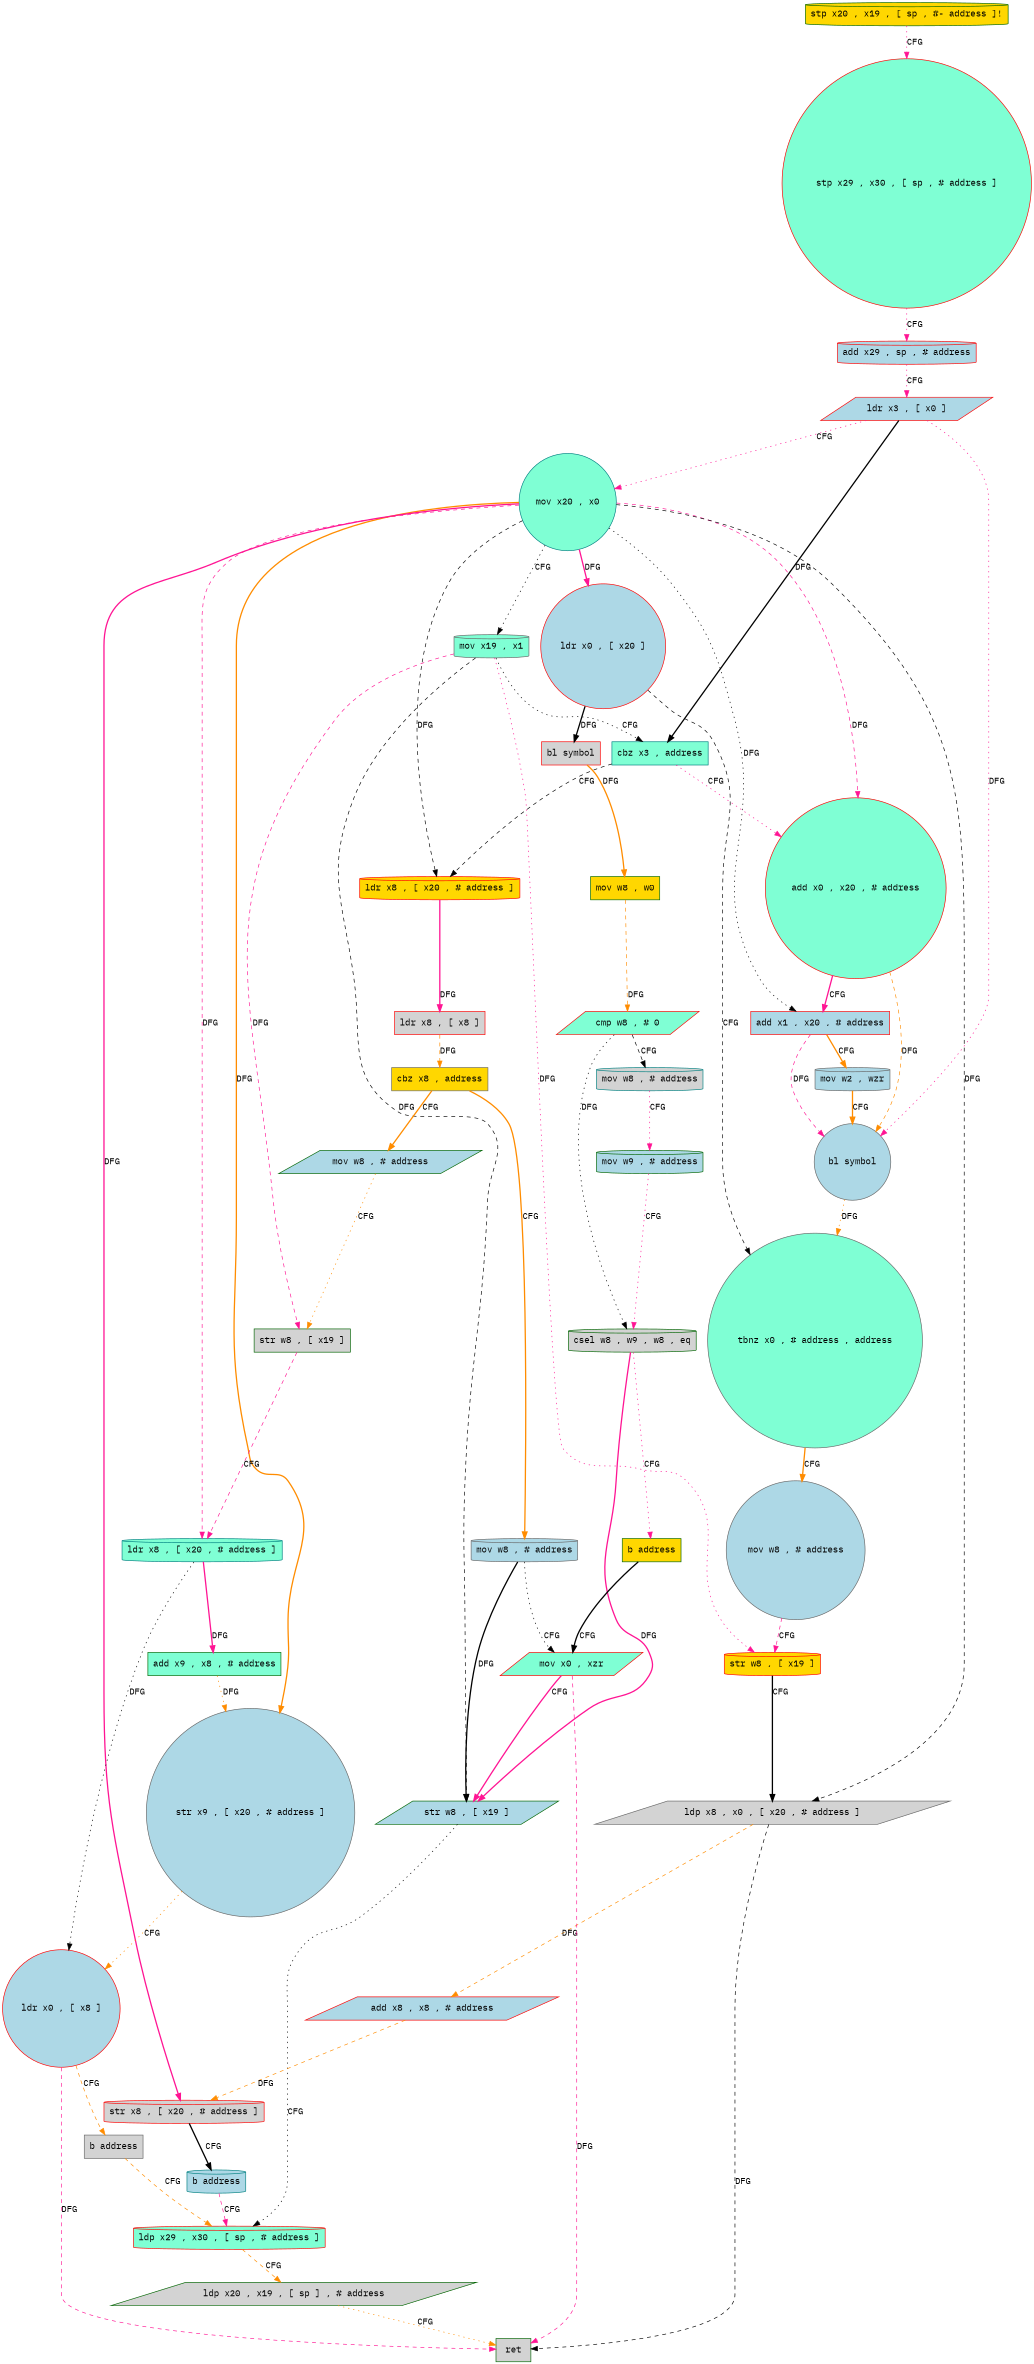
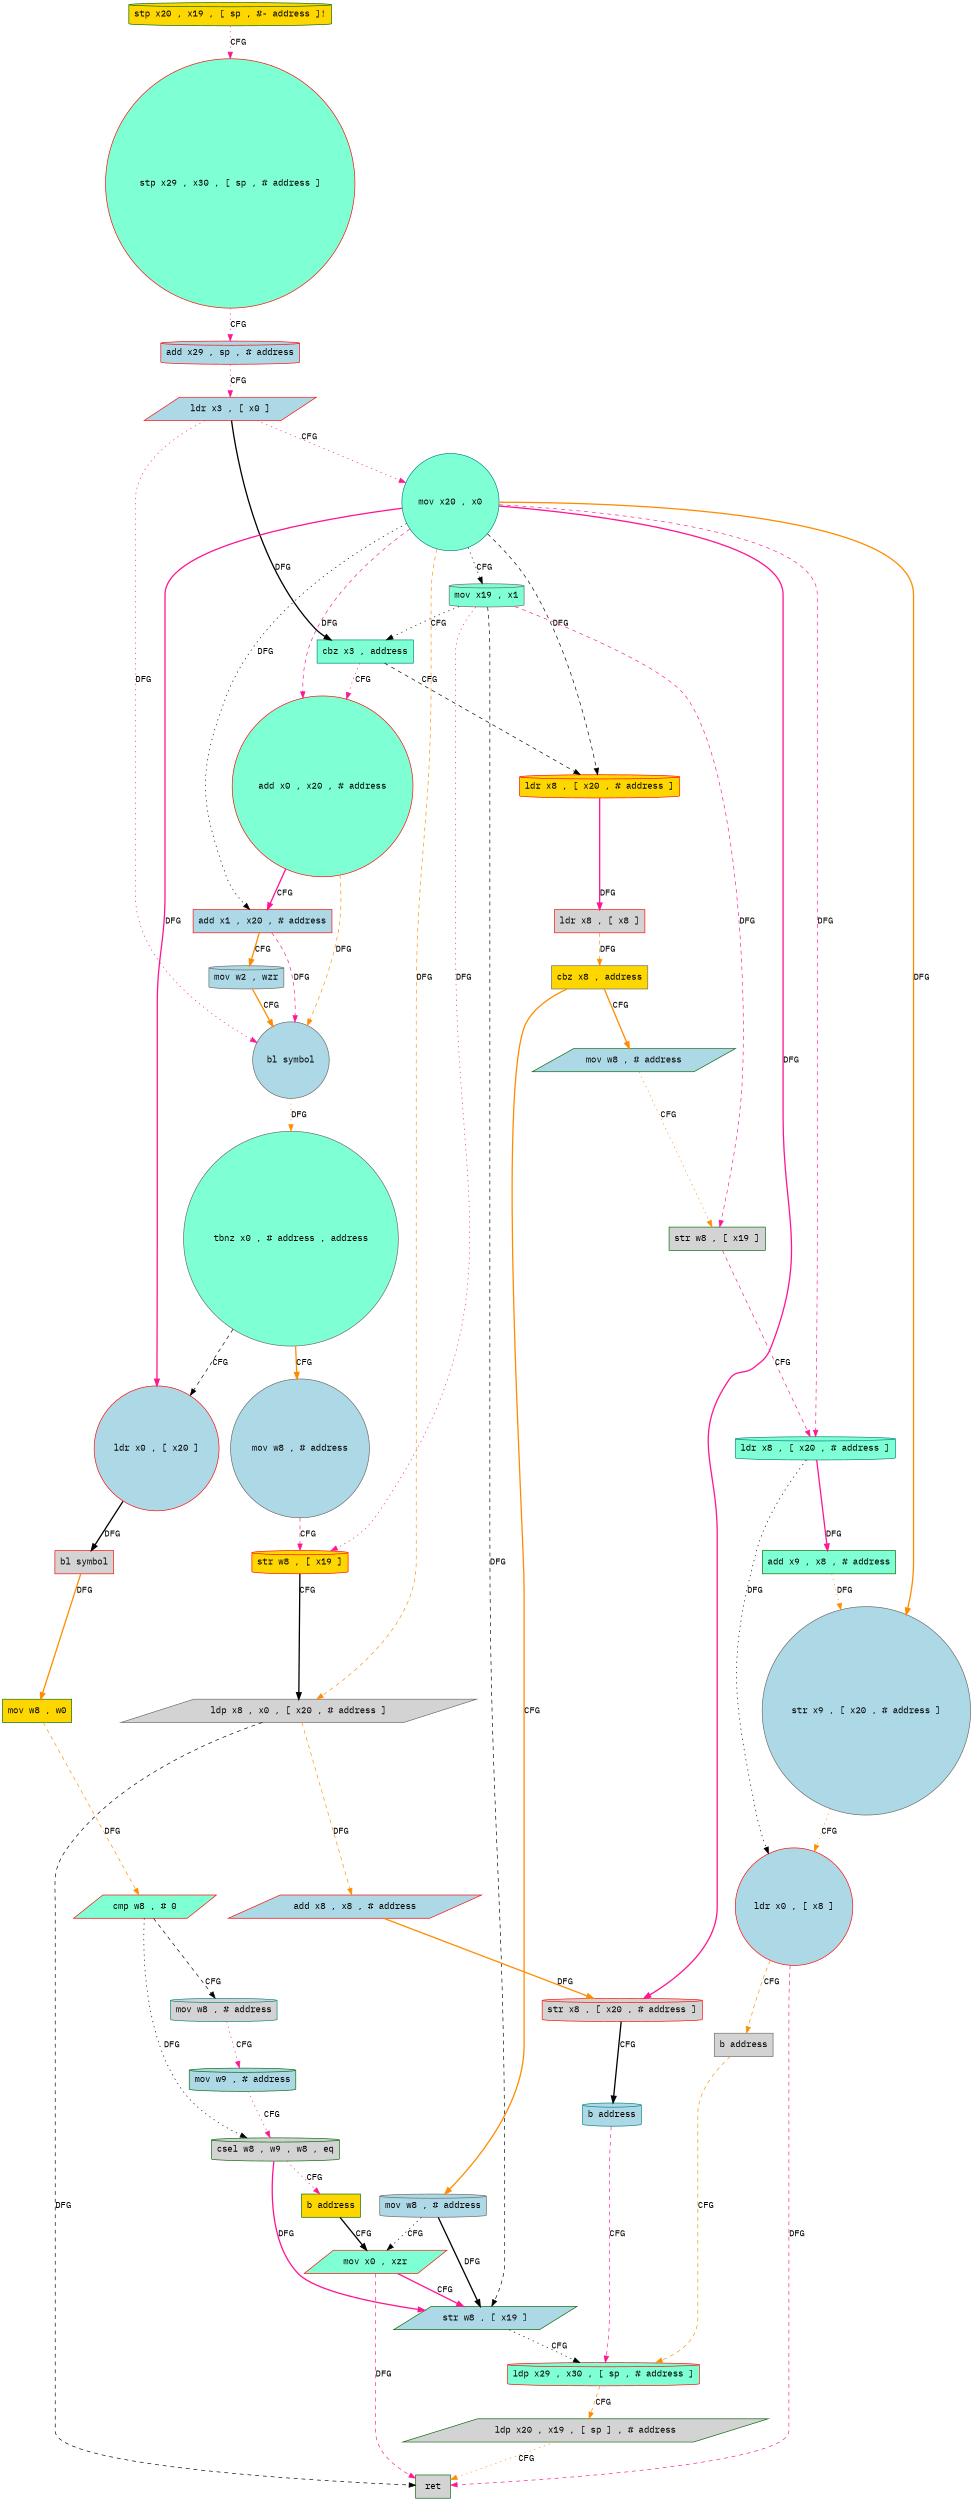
edge "ldr x0 , [ x20 ]" -> "tbnz x0 , # address , address": reversed
edge "mov x20 , x0" -> "ldp x8 , x0 , [ x20 , # address ]": color black -> darkorange
edge "add x8 , x8 , # address" -> "str x8 , [ x20 , # address ]": style dashed -> bold
